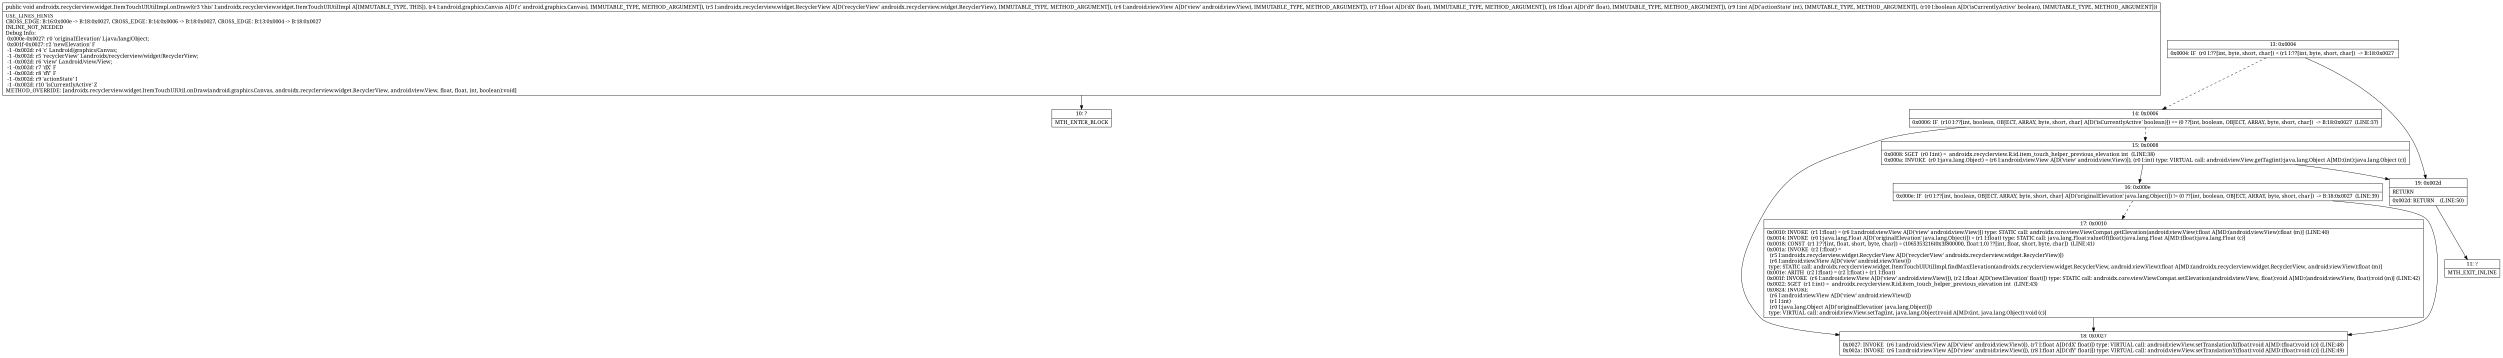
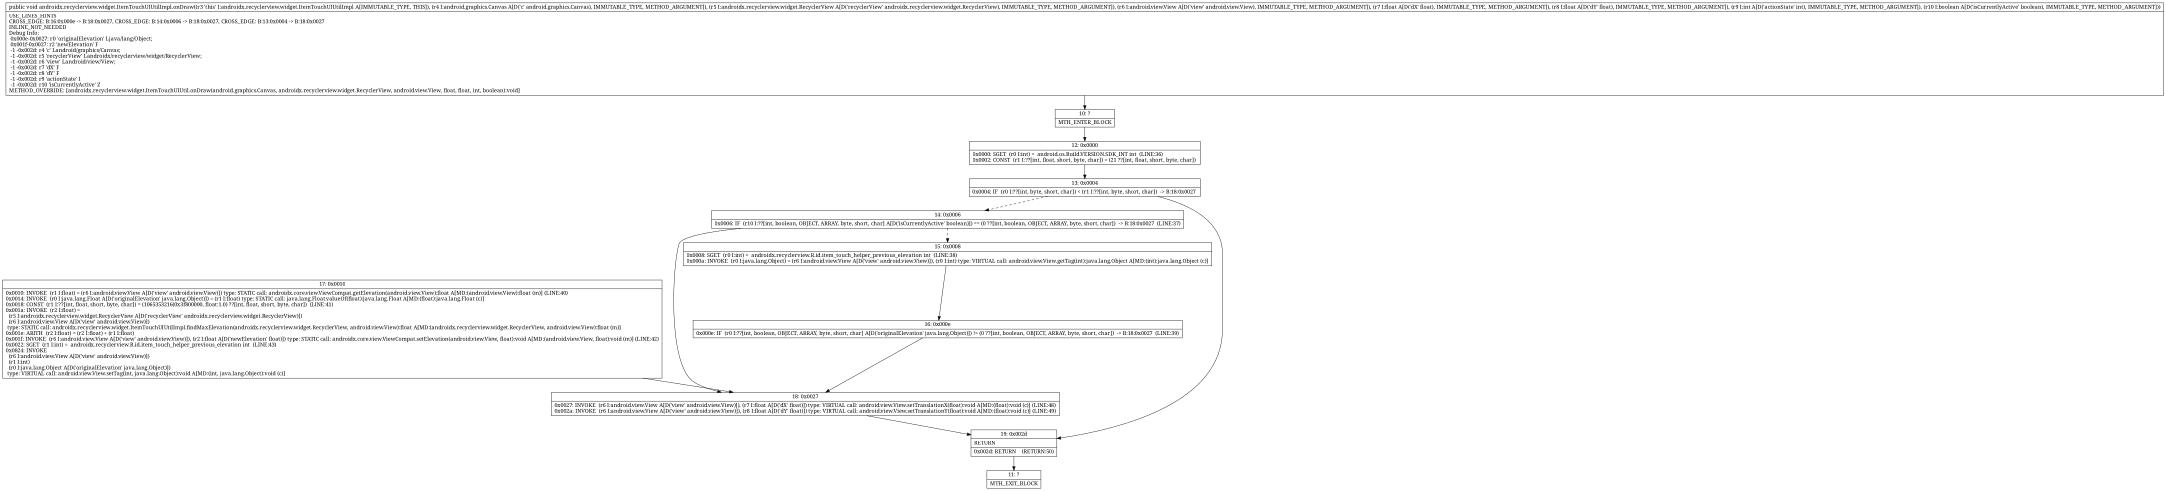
node "12: 0x0000": added
edge "15: 0x0008" -> "19: 0x002d": now "18: 0x0027" -> "19: 0x002d"
node "19: 0x002d": text "0x002d: RETURN    (LINE:50)" -> "0x002d: RETURN    (RETURN:50)"
edge "16: 0x000e" -> "17: 0x0010": removed
node "11: ?": text "MTH_EXIT_INLINE" -> "MTH_EXIT_BLOCK"
